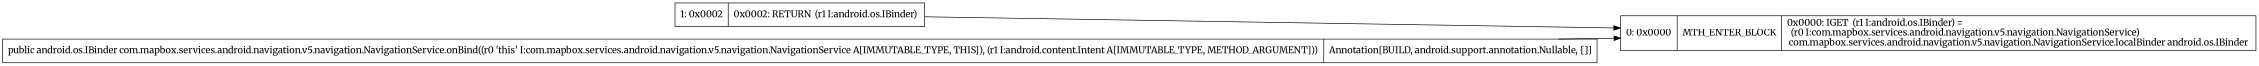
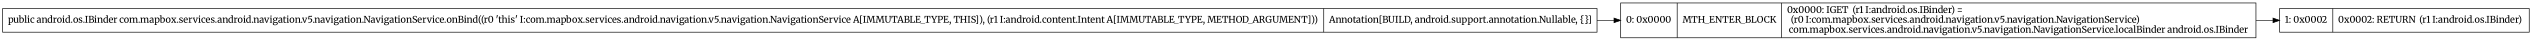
edge "1: 0x0002" -> "0: 0x0000": reversed
